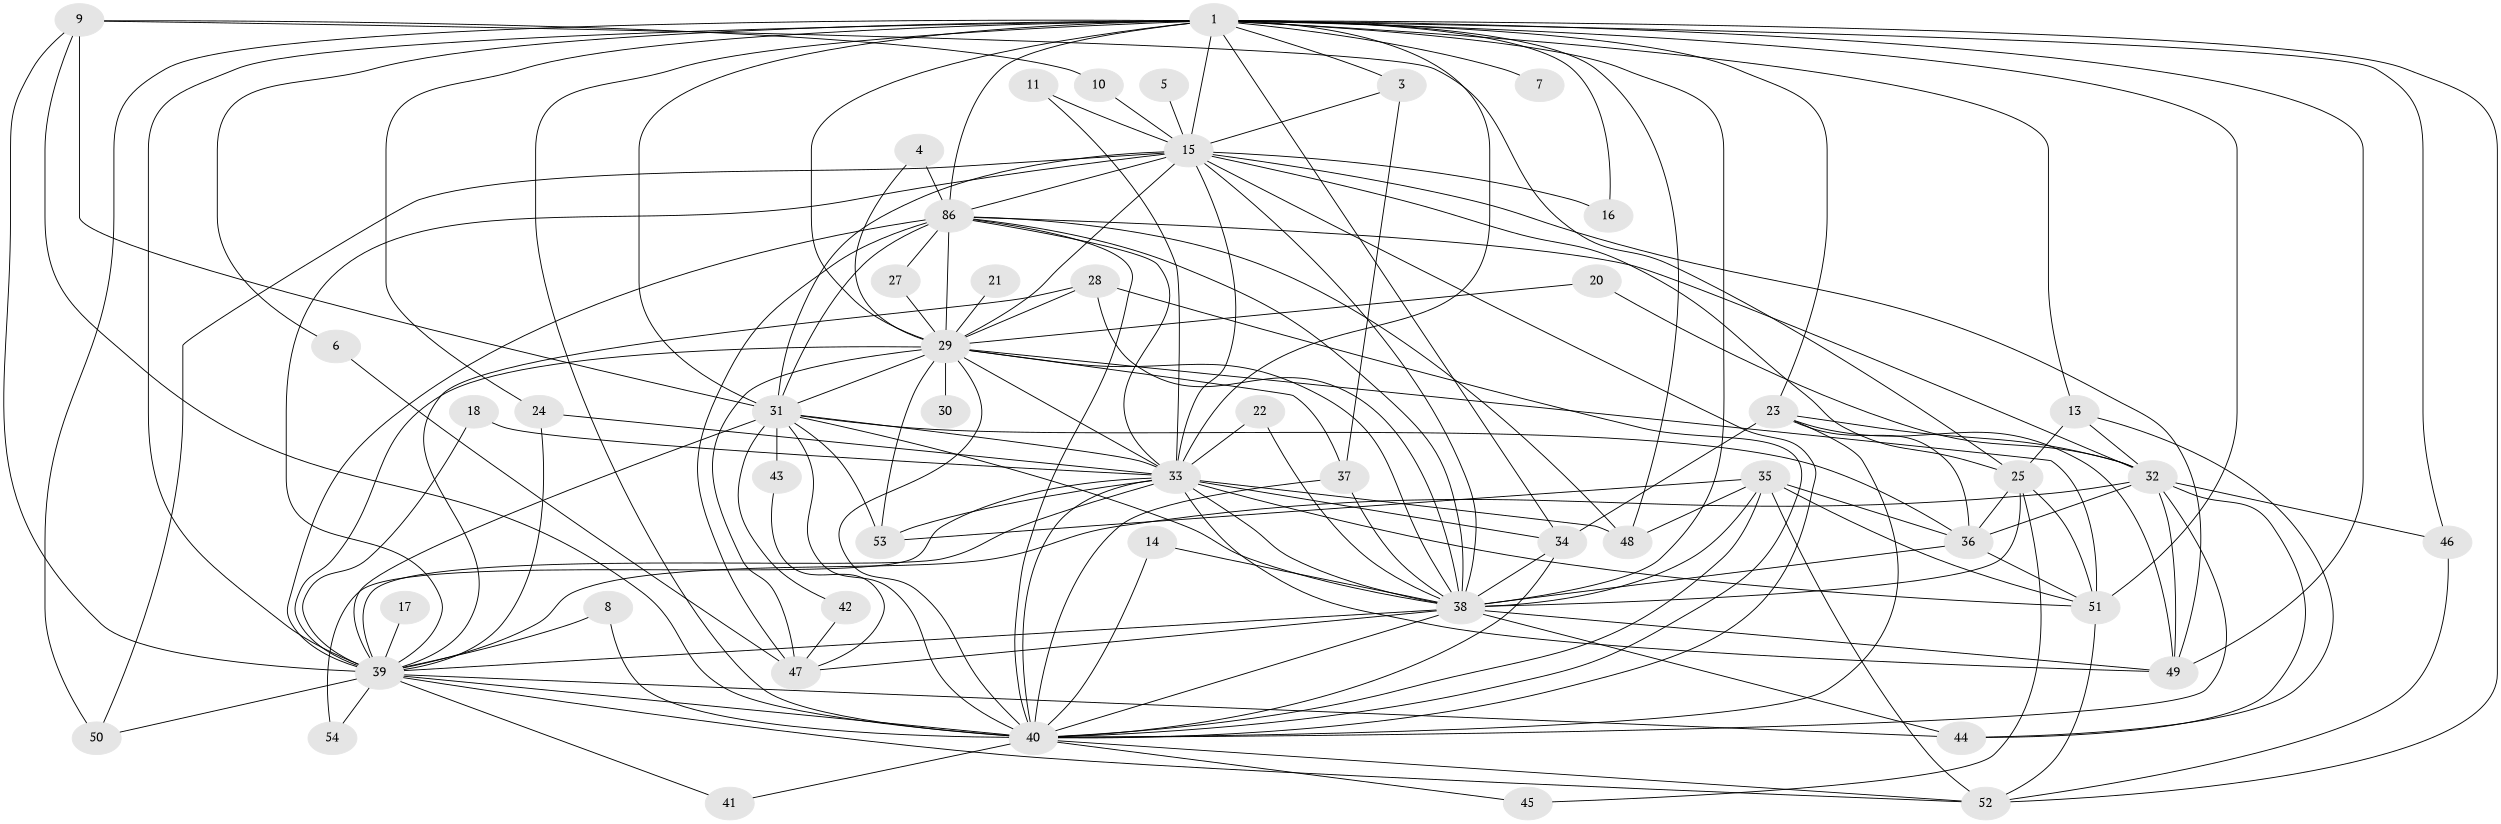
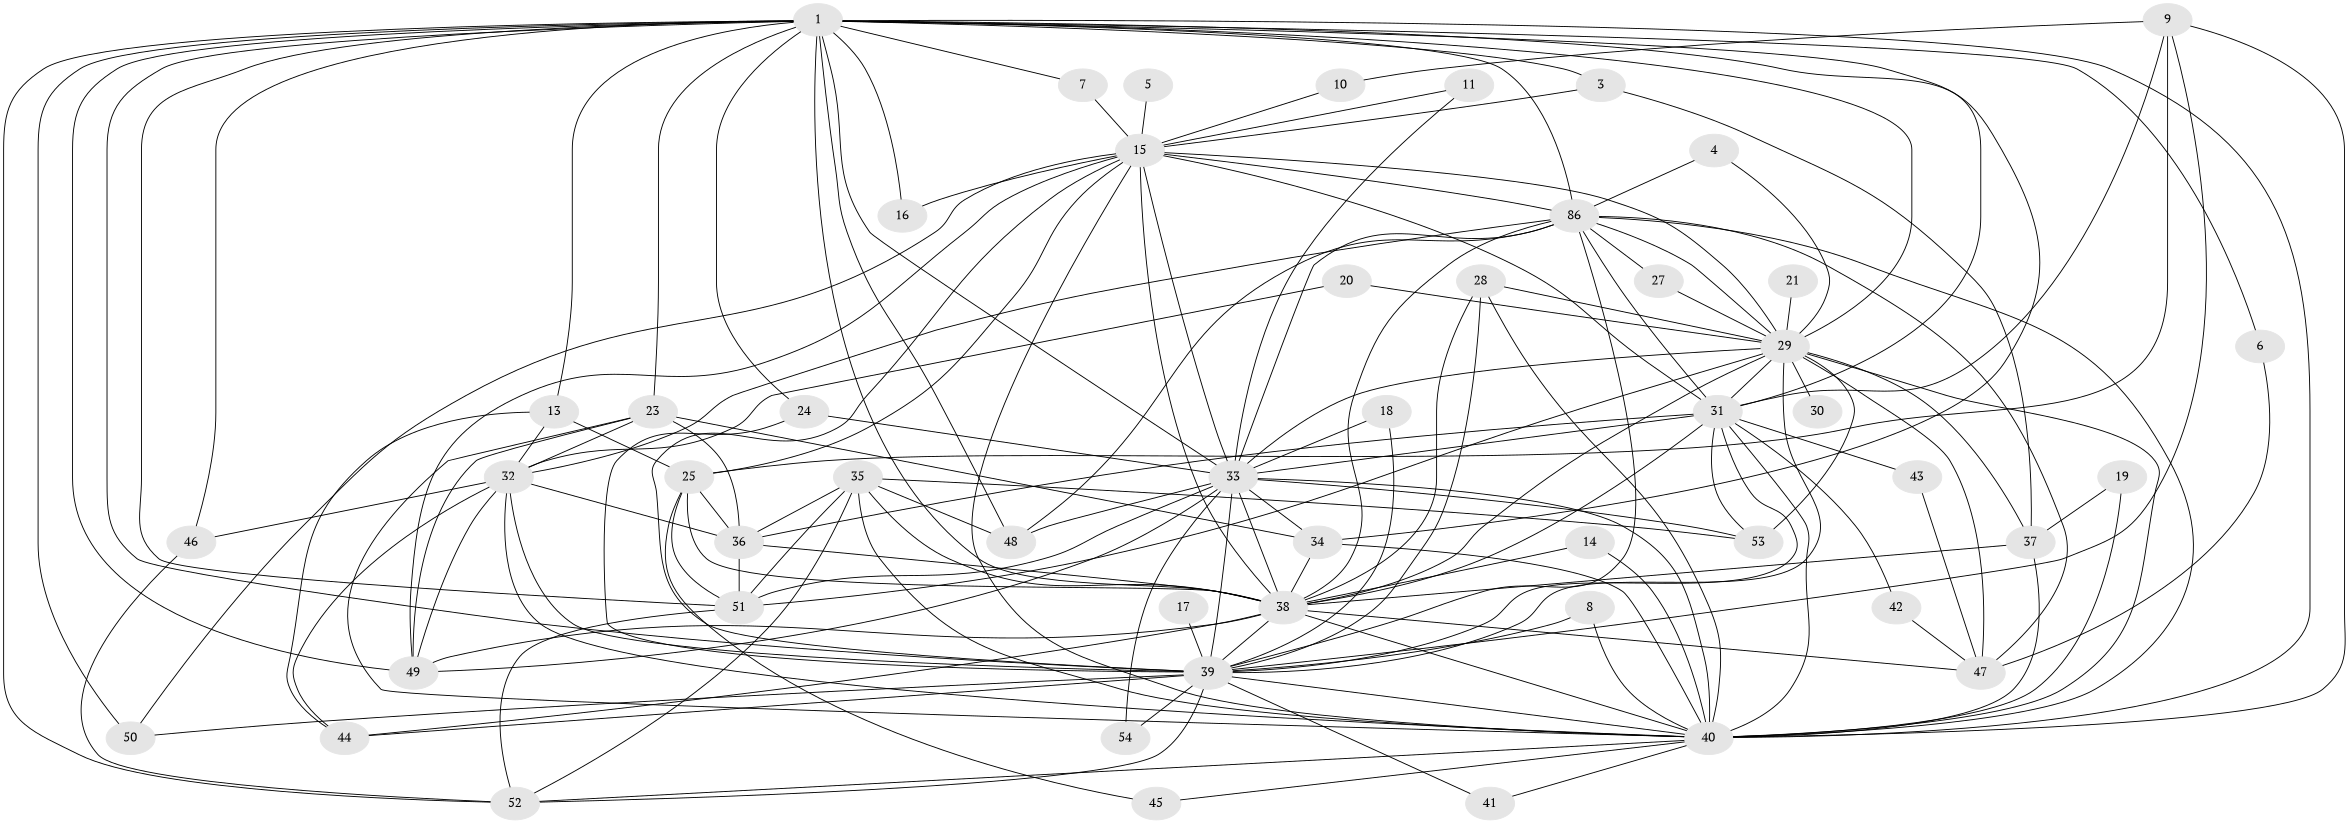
edge "1" -- "15": now "7" -- "15"
node "22": removed
node "19": added
